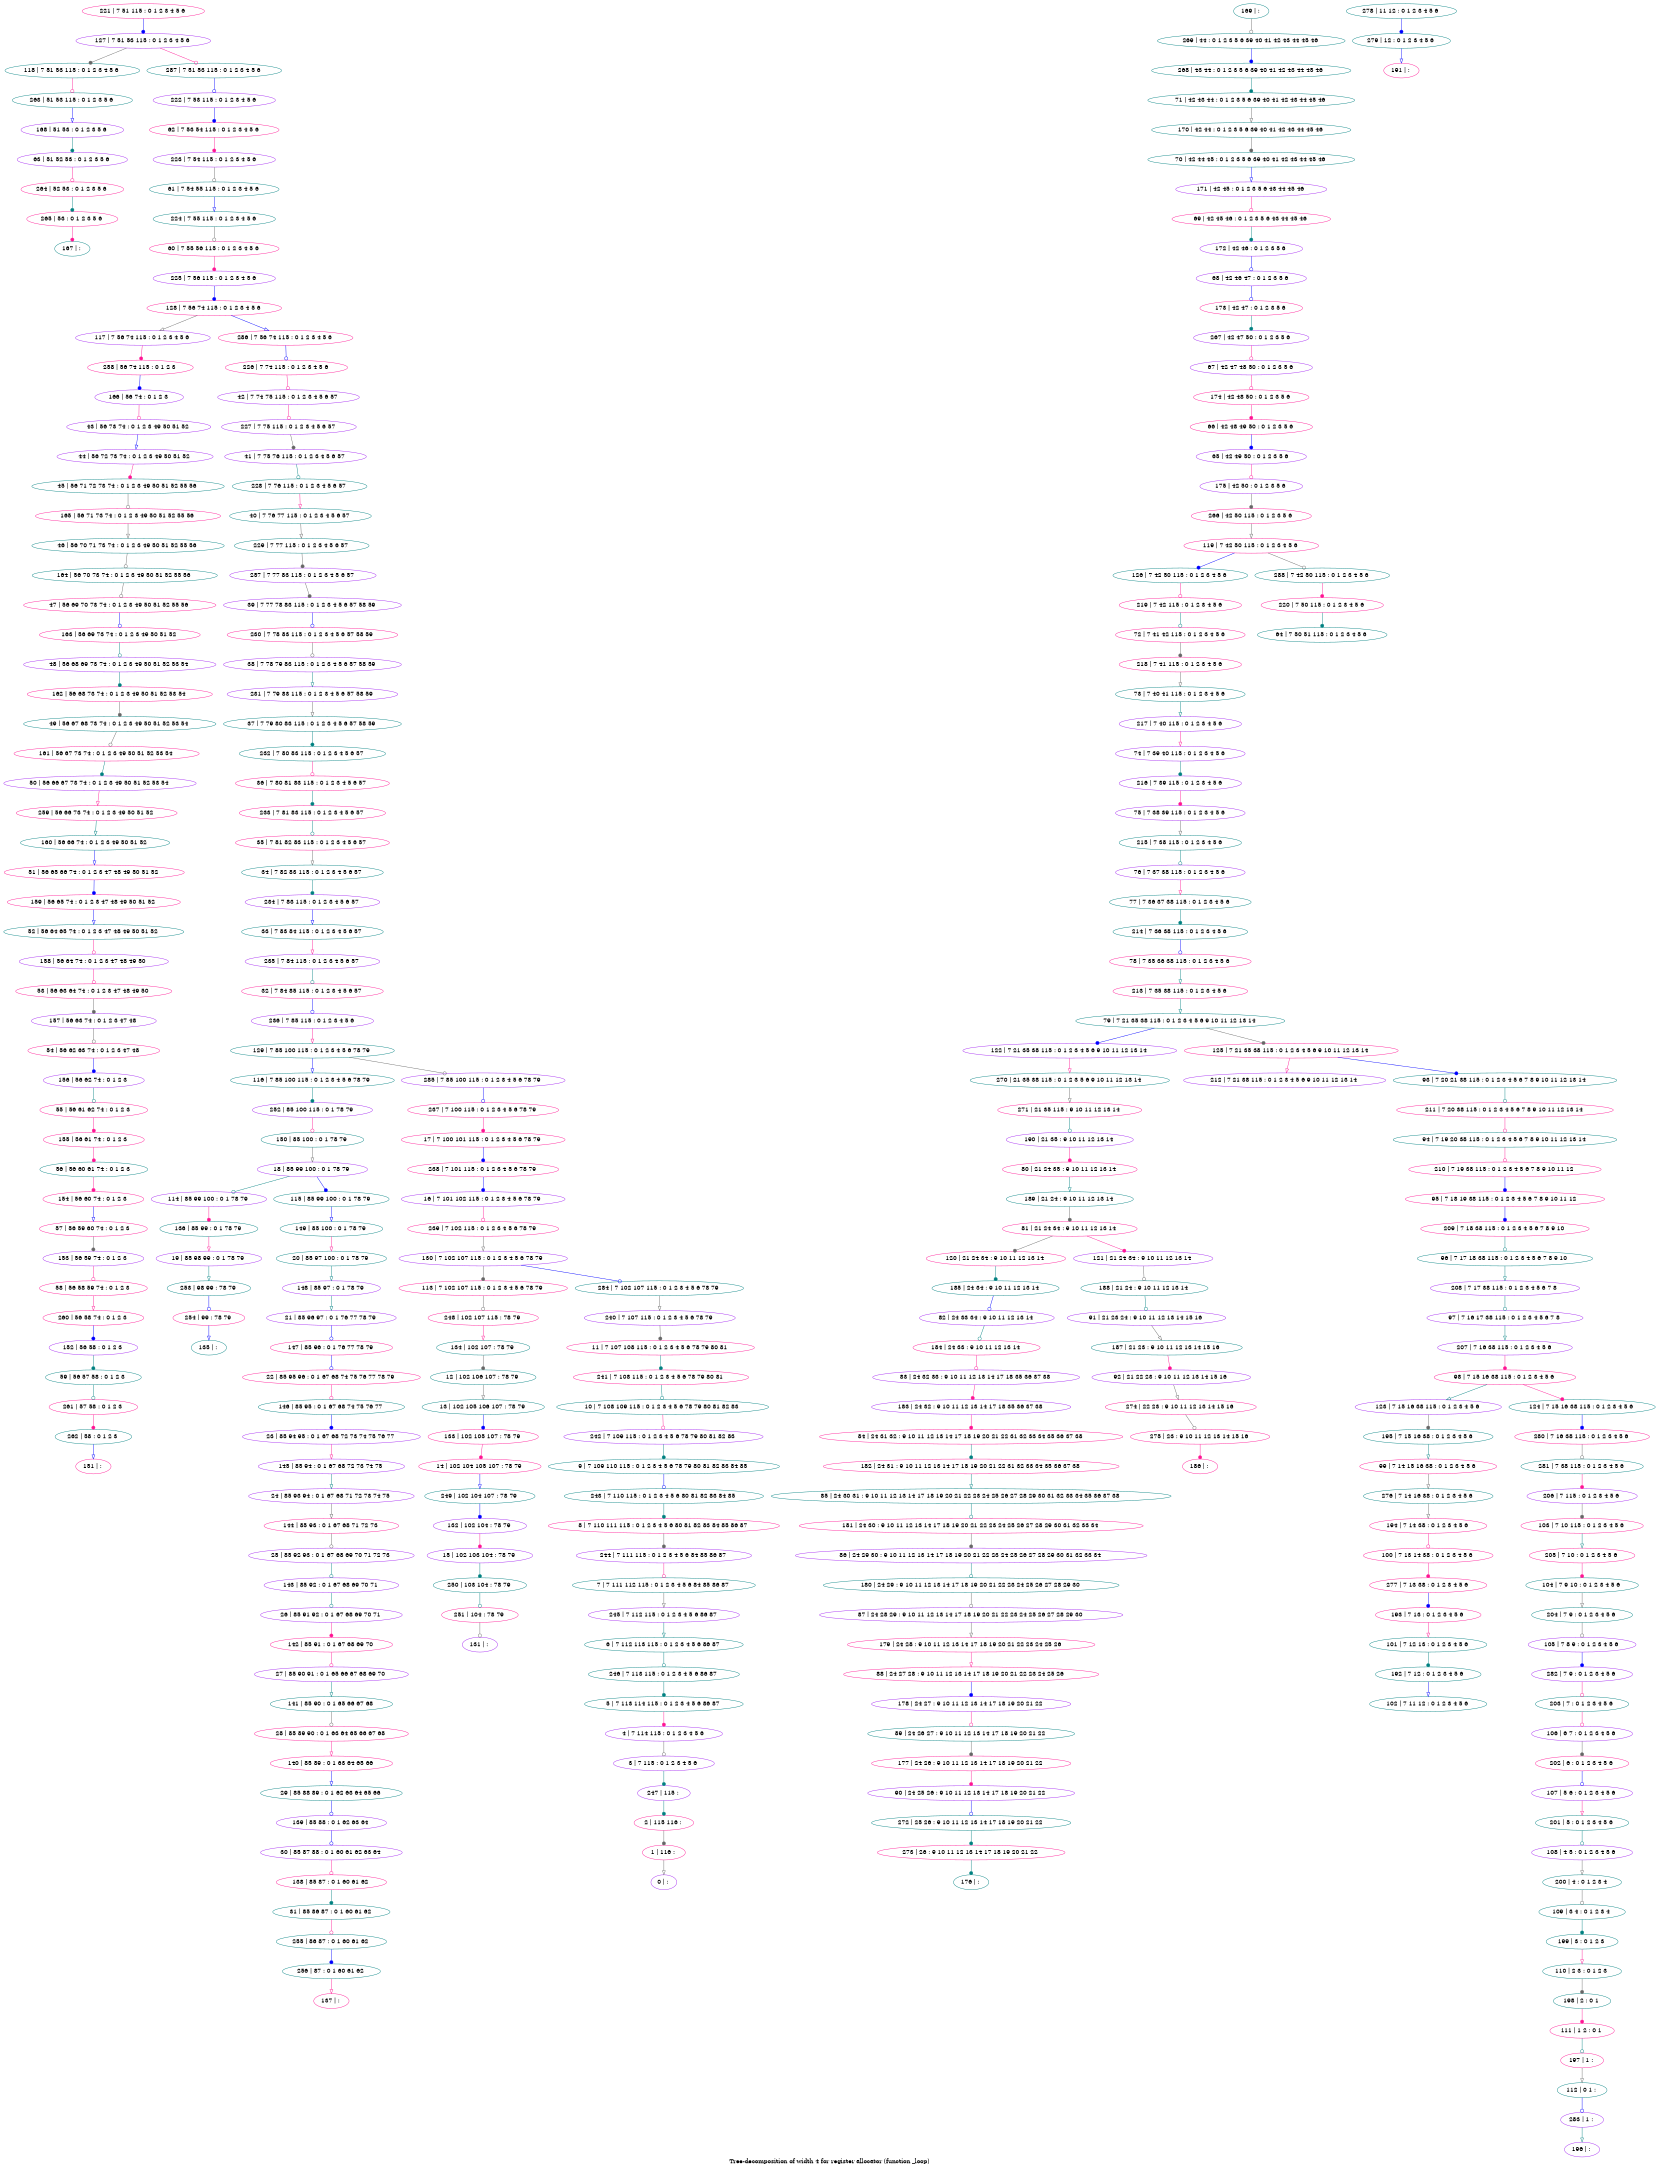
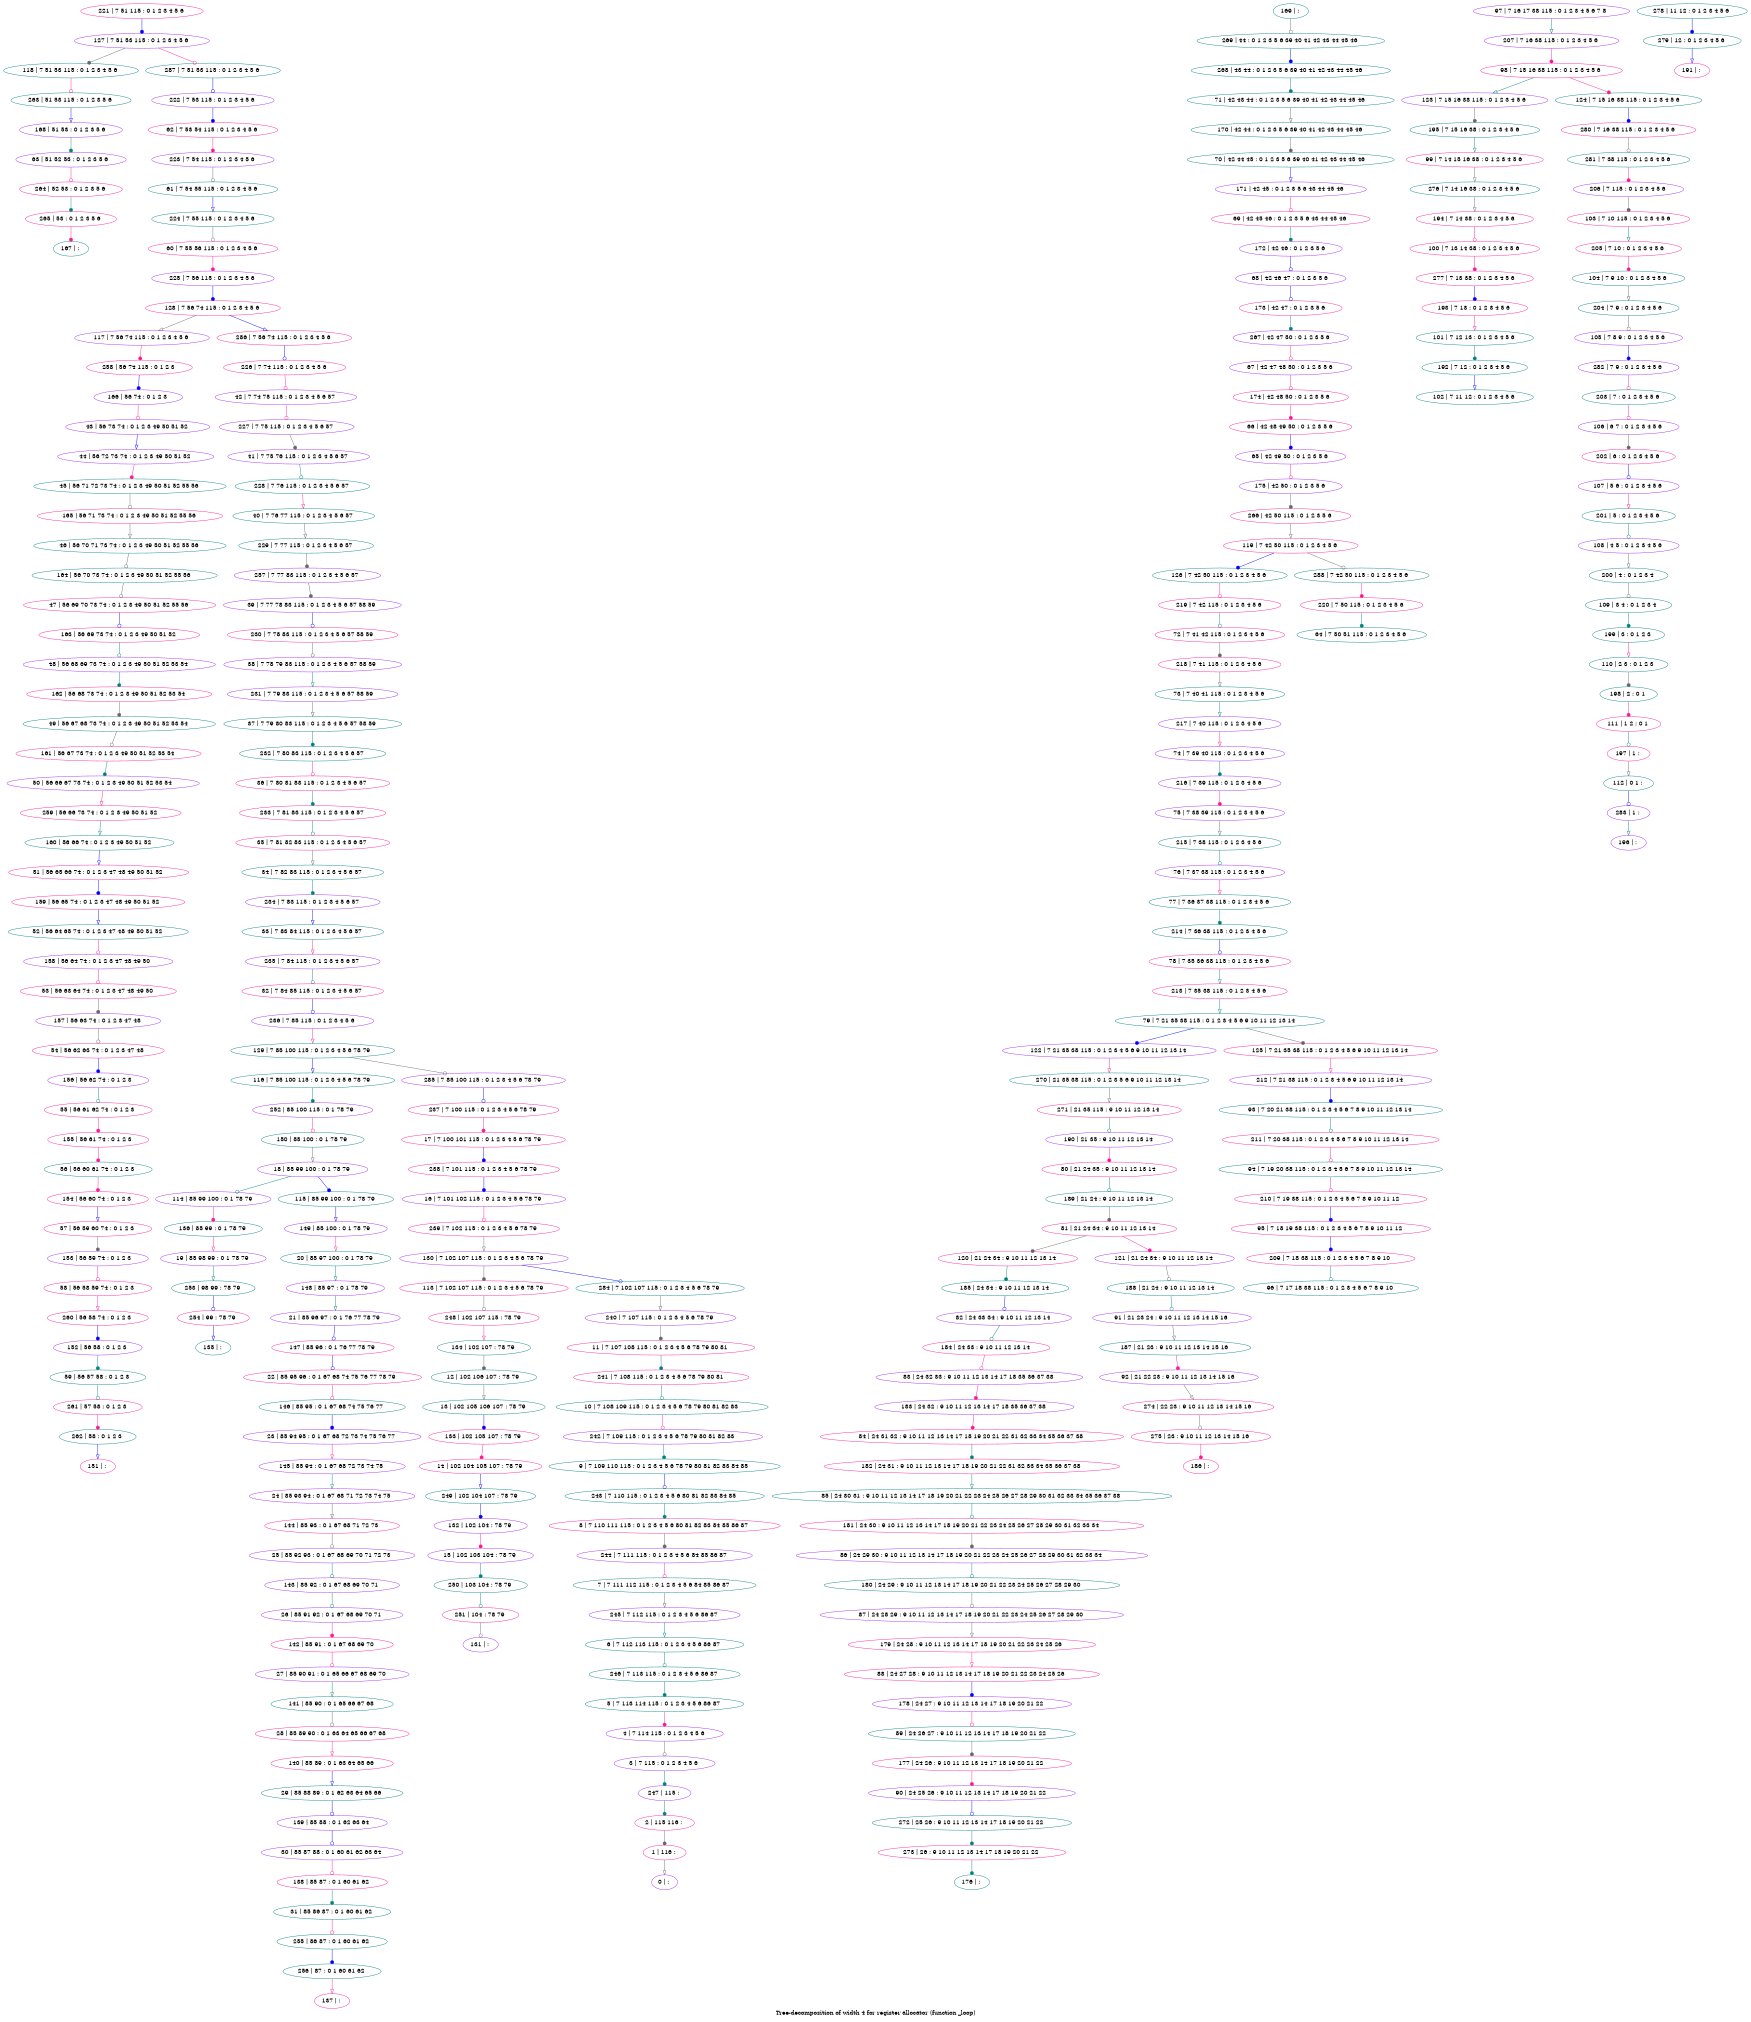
edge "125 | 7 21 35 38 115 : 0 1 2 3 4 5 6 9 10 11 12 13 14" -> "93 | 7 20 21 38 115 : 0 1 2 3 4 5 6 7 8 9 10 11 12 13 14": now "212 | 7 21 38 115 : 0 1 2 3 4 5 6 9 10 11 12 13 14" -> "93 | 7 20 21 38 115 : 0 1 2 3 4 5 6 7 8 9 10 11 12 13 14"
edge "80 | 21 24 35 : 9 10 11 12 13 14" -> "189 | 21 24 : 9 10 11 12 13 14": arrowhead onormal -> odot
node "149 | 85 100 : 0 1 78 79": color teal -> purple
node "208 | 7 17 38 115 : 0 1 2 3 4 5 6 7 8": removed
